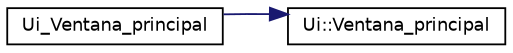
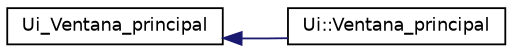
edge "Ui_Ventana_principal" -> "Ui::Ventana_principal": reversed
